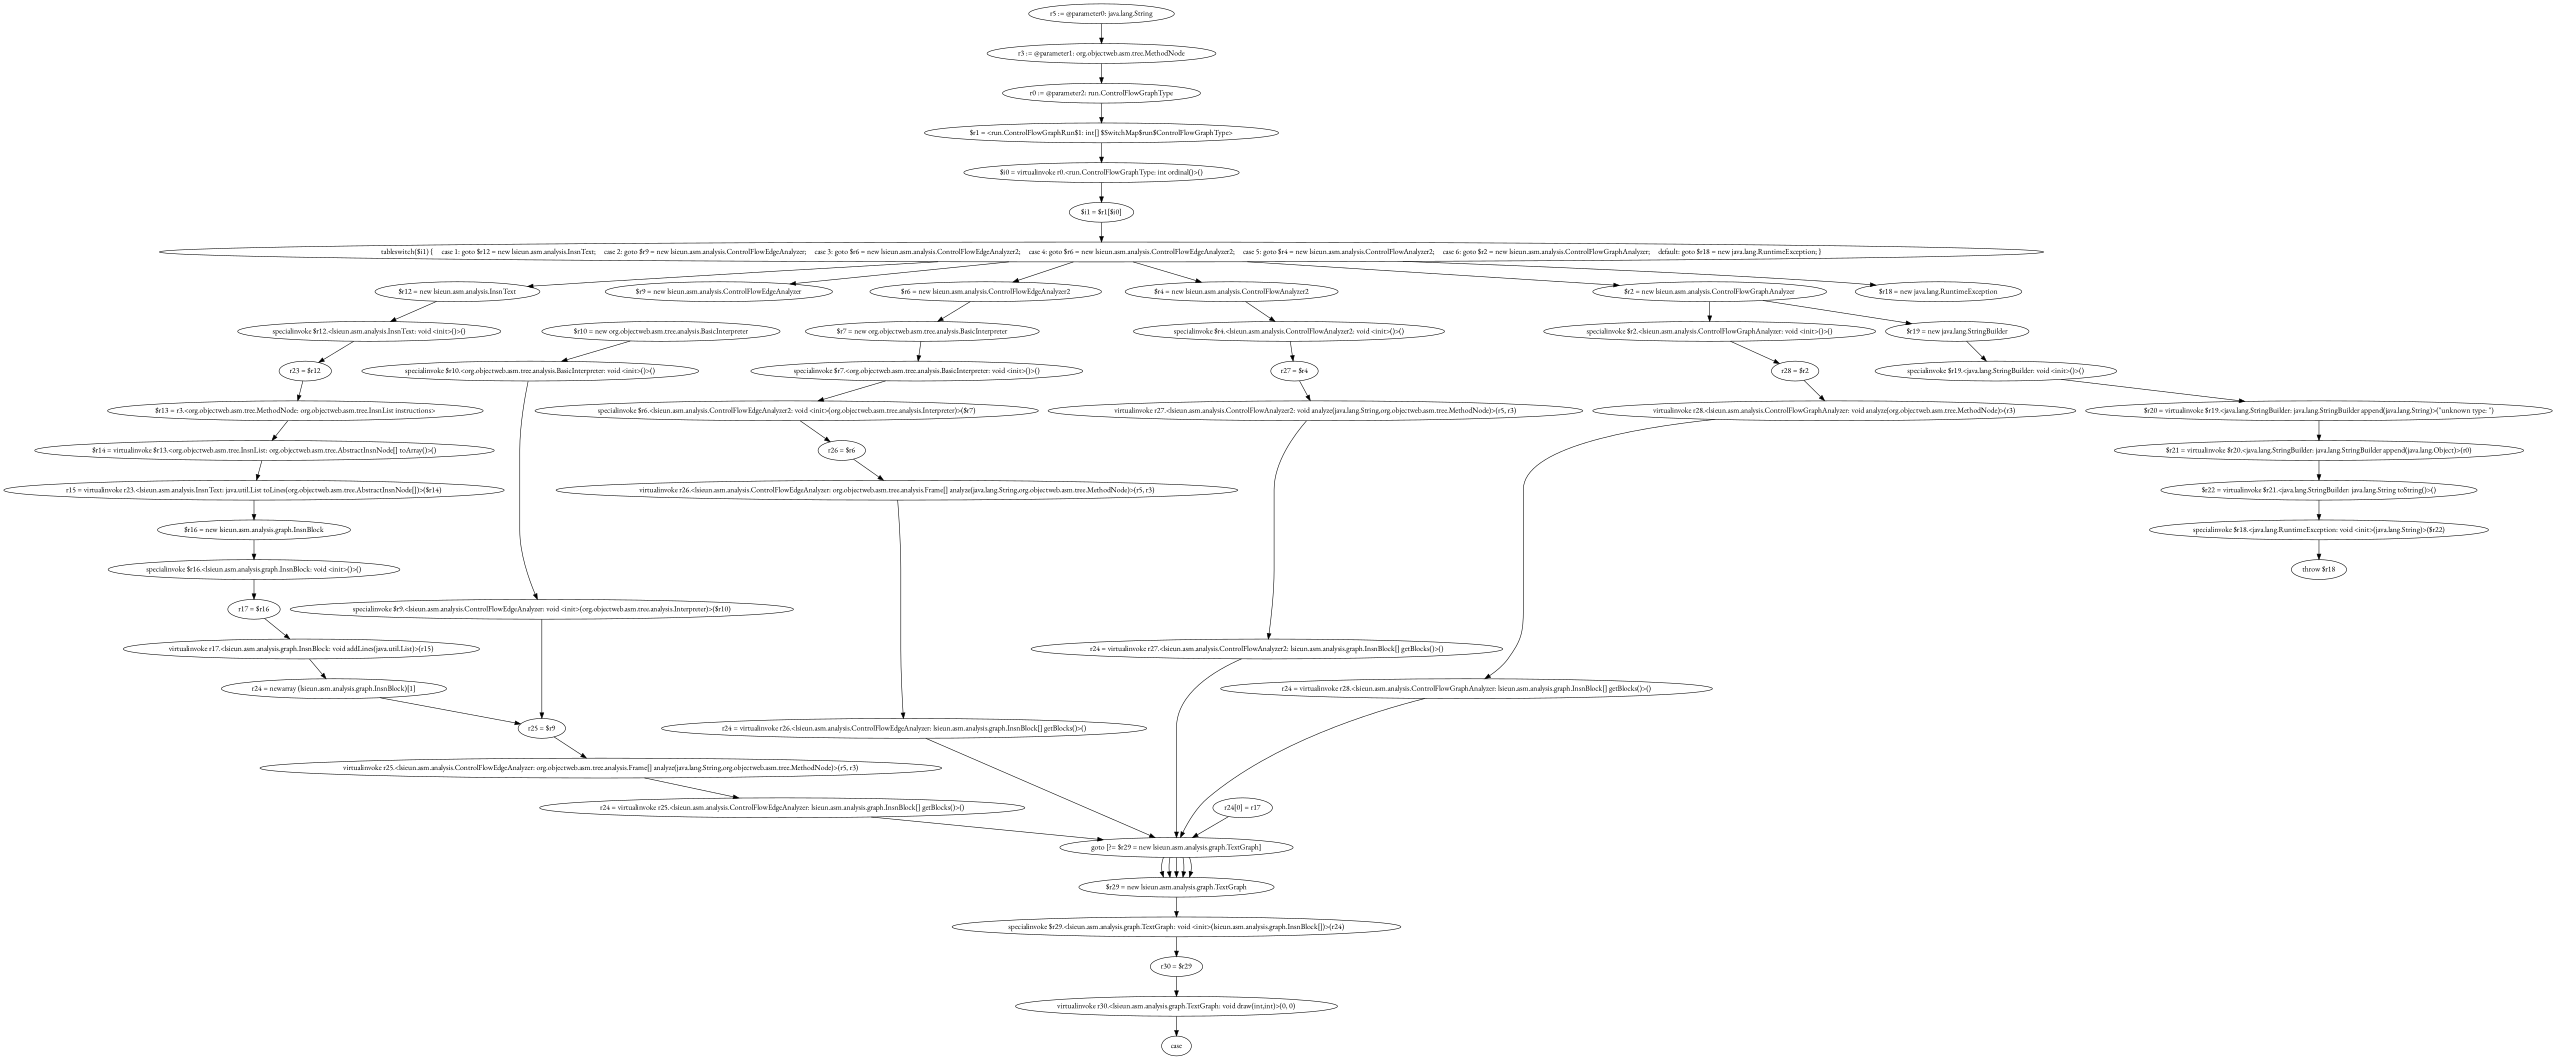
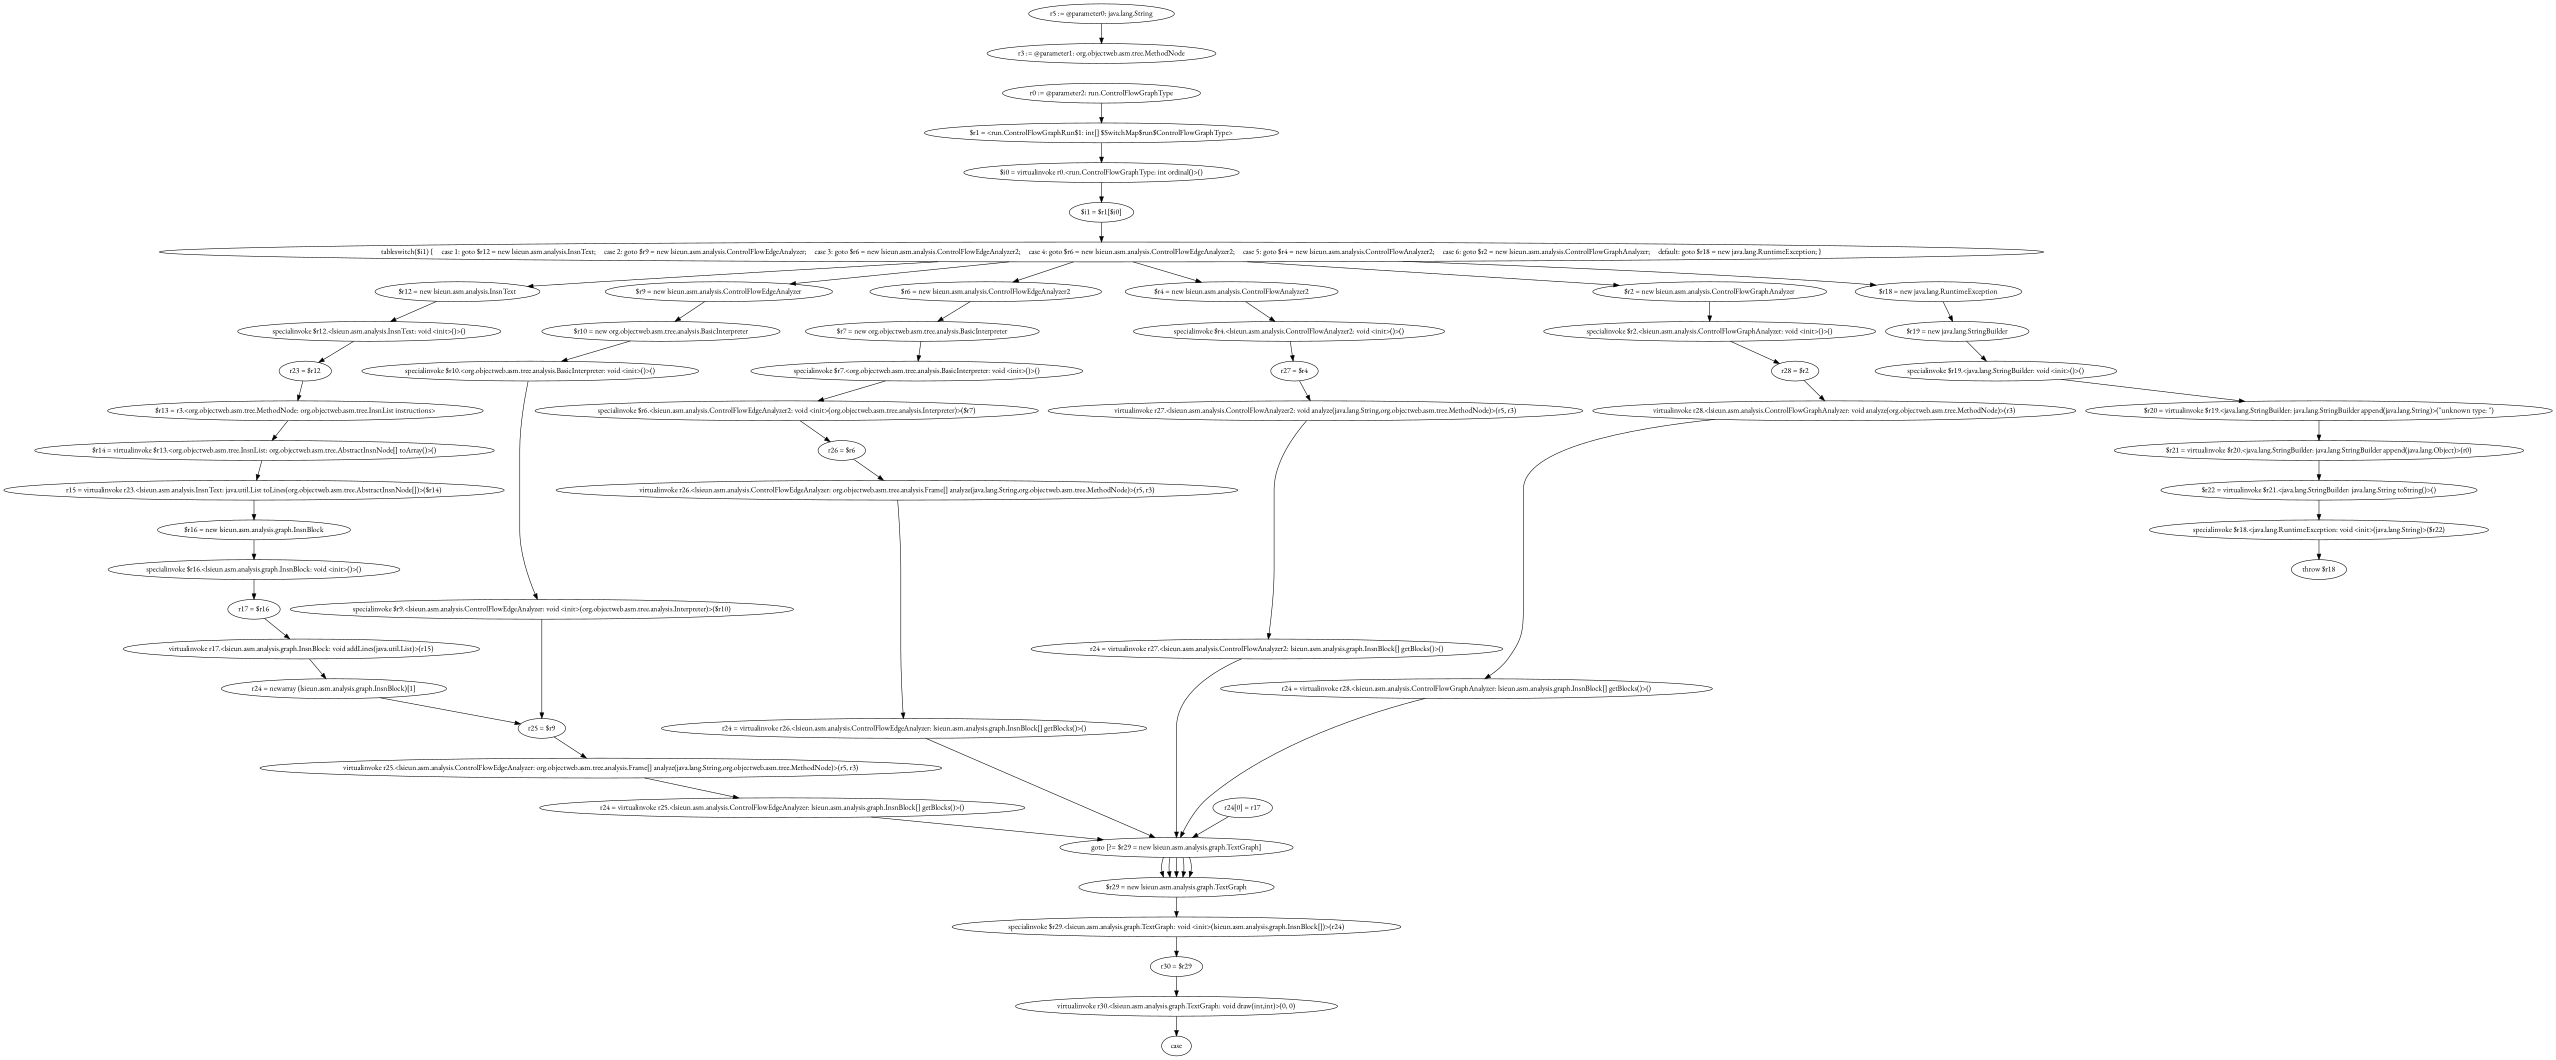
edge "r3 := @parameter1: org.objectweb.asm.tree.MethodNode" -> "r0 := @parameter2: run.ControlFlowGraphType": removed
edge "$r9 = new lsieun.asm.analysis.ControlFlowEdgeAnalyzer" -> "$r10 = new org.objectweb.asm.tree.analysis.BasicInterpreter": added
edge "$r2 = new lsieun.asm.analysis.ControlFlowGraphAnalyzer" -> "$r19 = new java.lang.StringBuilder": now "$r18 = new java.lang.RuntimeException" -> "$r19 = new java.lang.StringBuilder"
